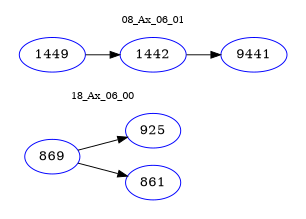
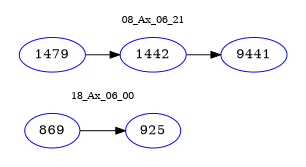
cluster "08_Ax_06_01": label "08_Ax_06_01" -> "08_Ax_06_21"
node "1449": label "1449" -> "1479"
node "861": removed
